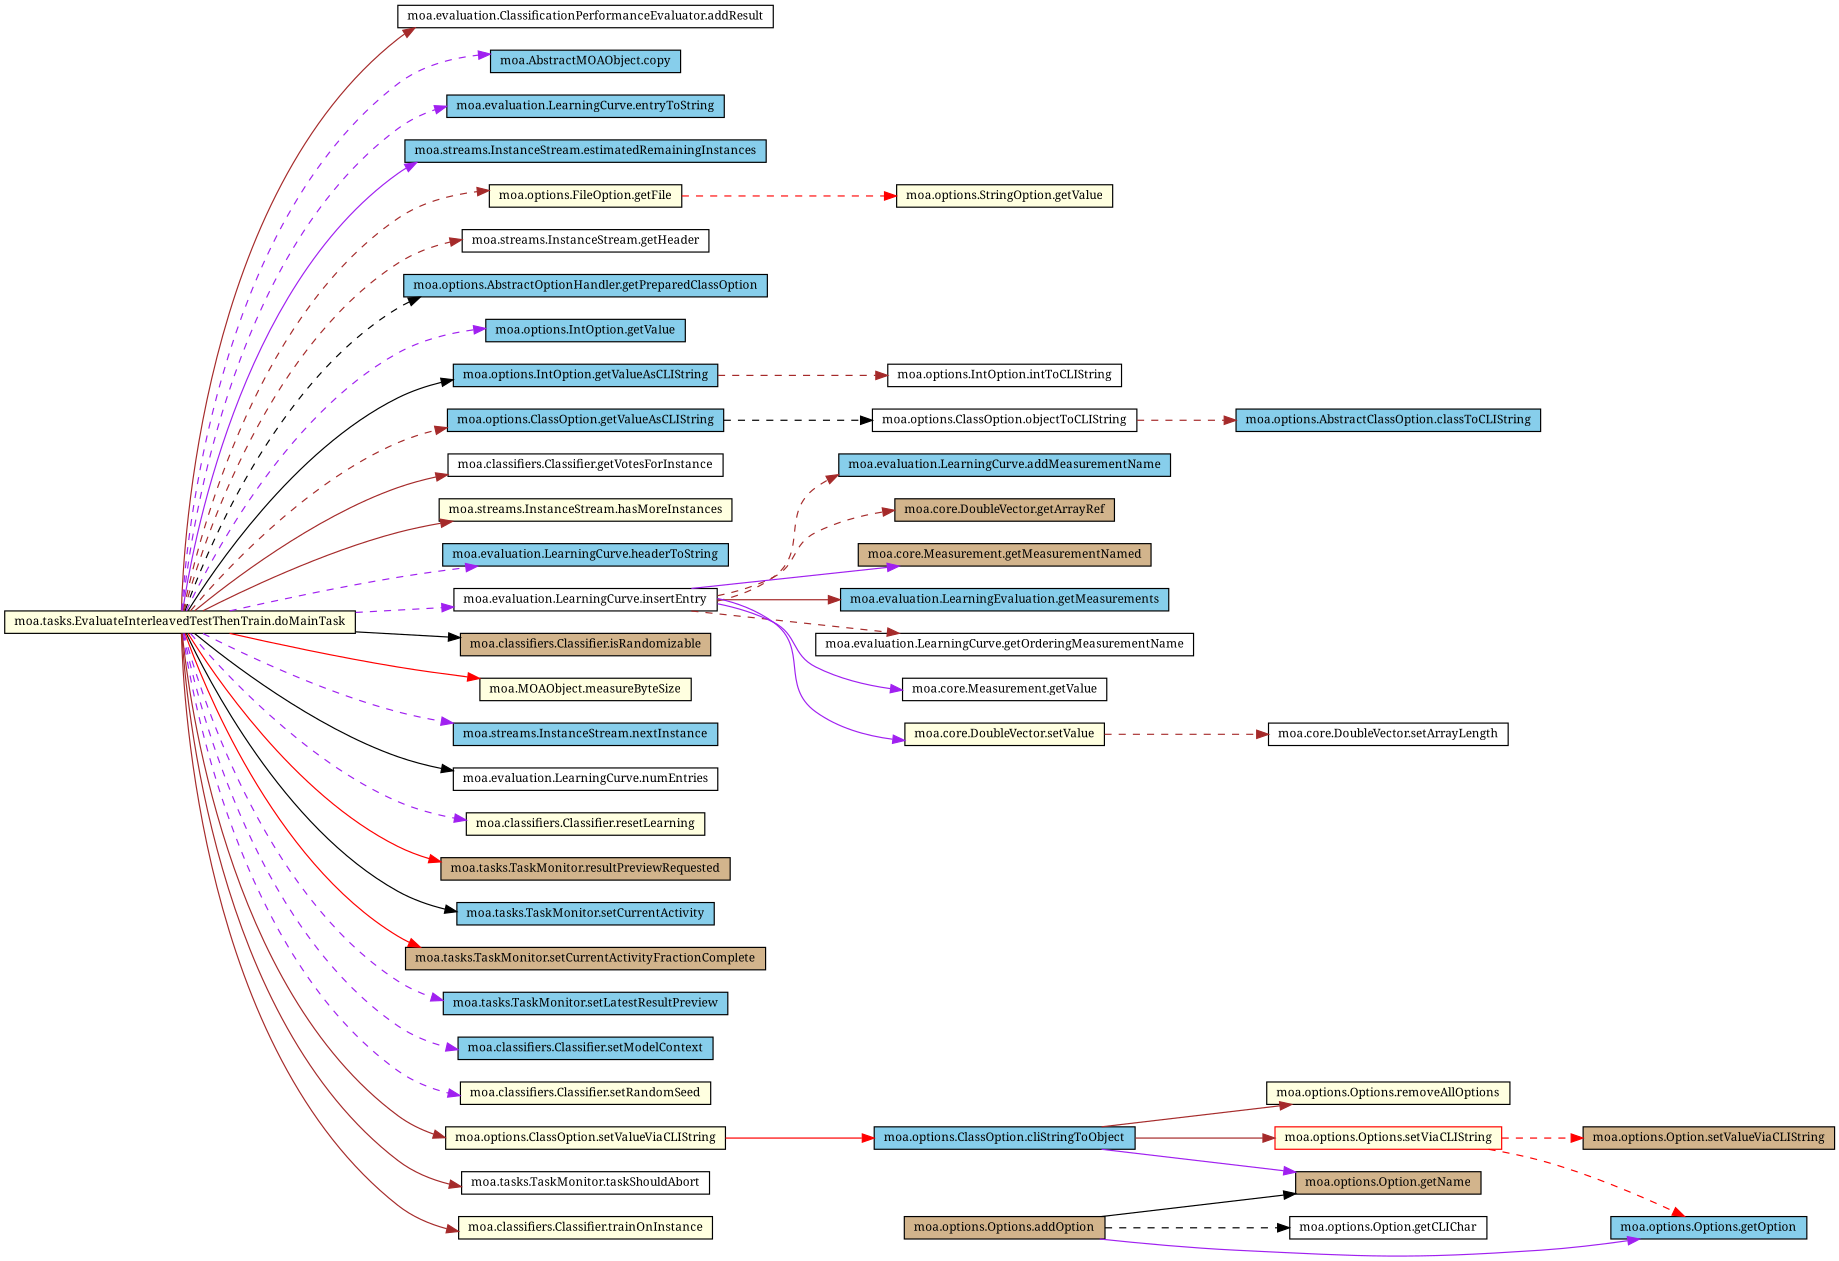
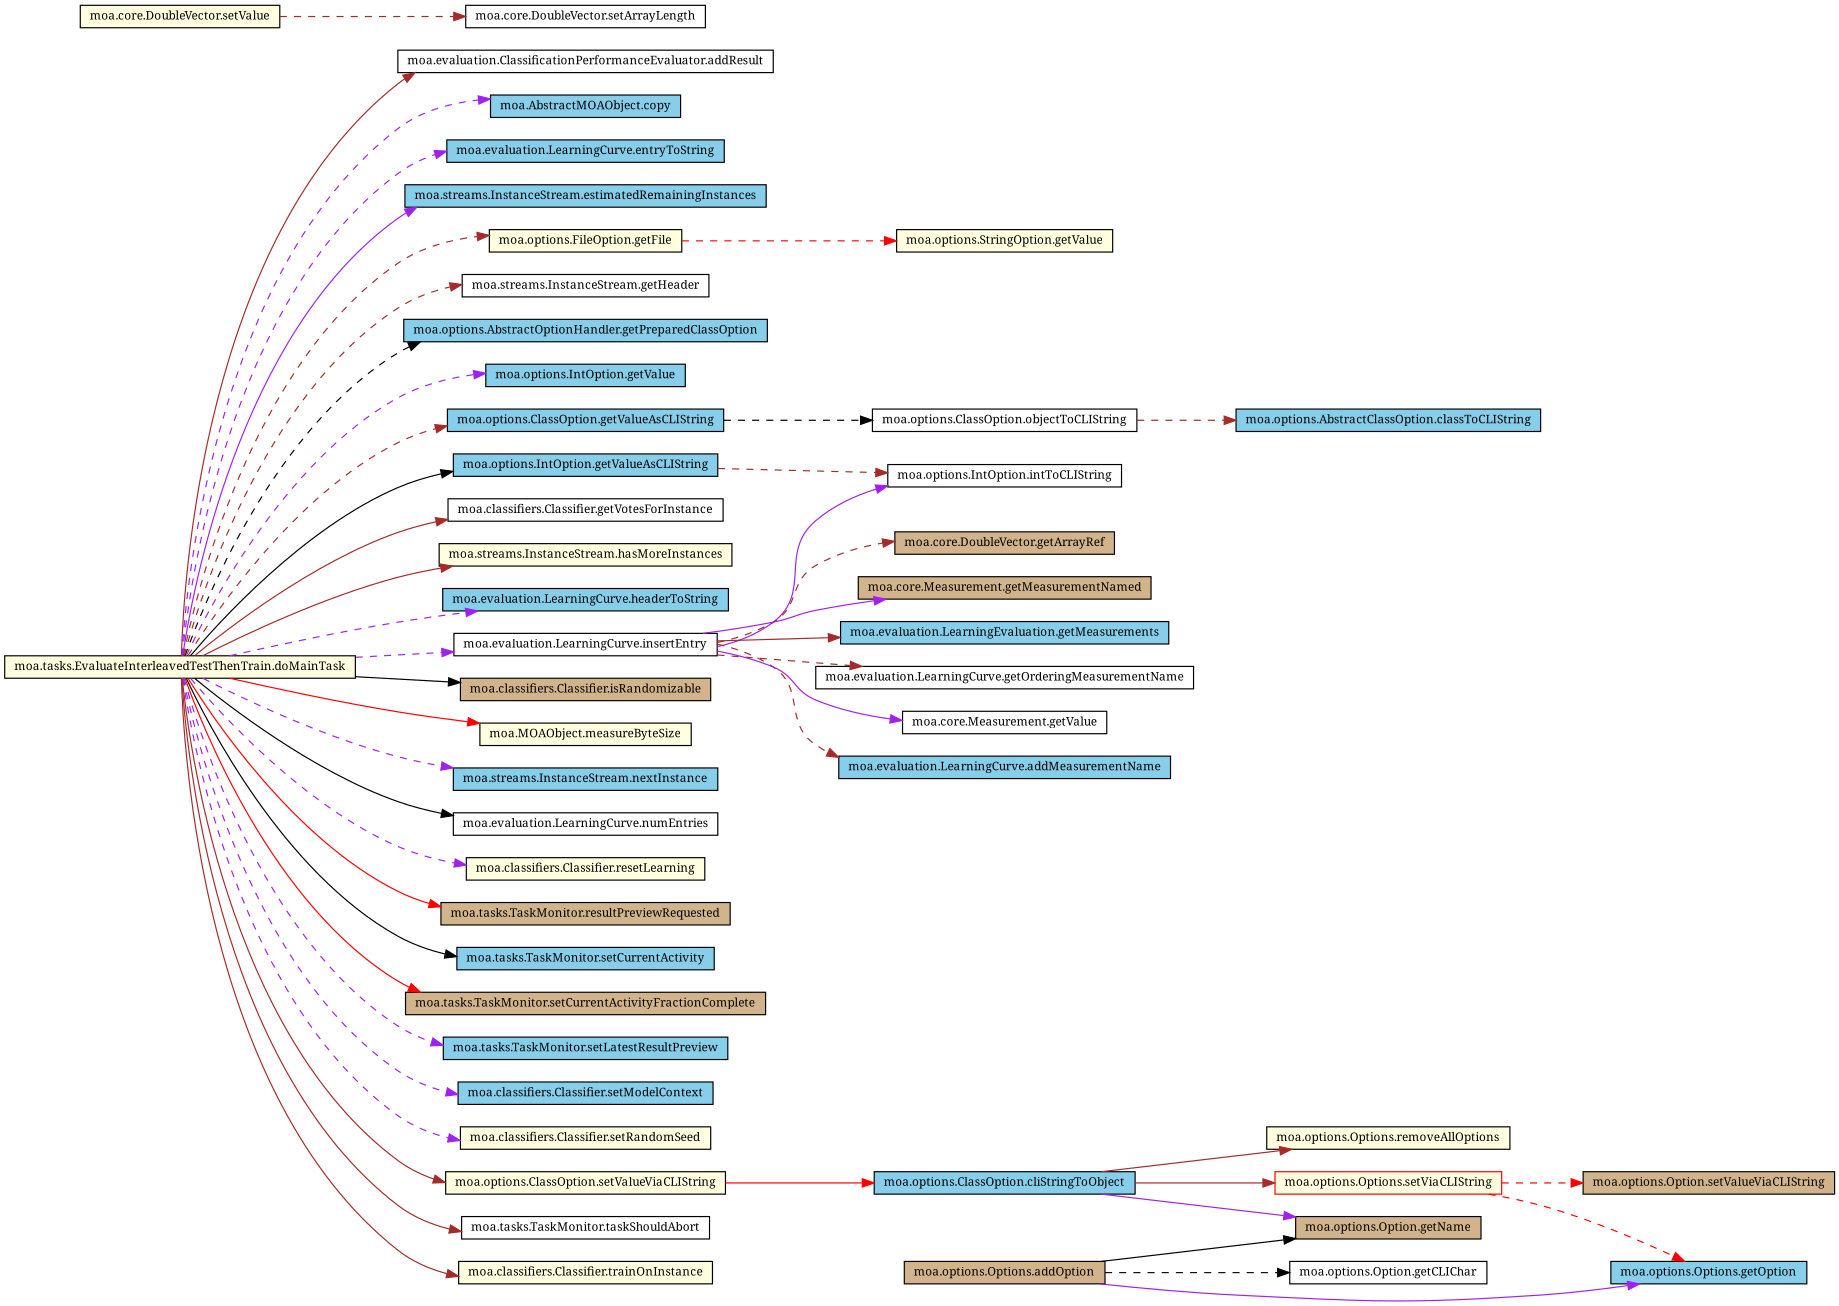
edge "moa.evaluation.LearningCurve.insertEntry" -> "moa.core.DoubleVector.setValue": now "moa.evaluation.LearningCurve.insertEntry" -> "moa.options.IntOption.intToCLIString"
